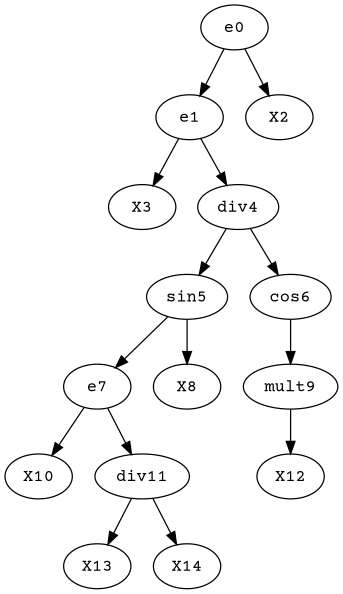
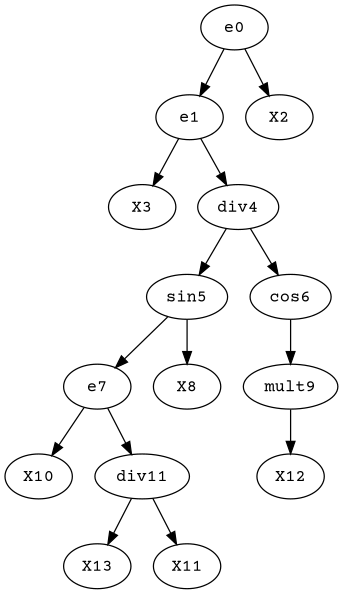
node "X14": label "X14" -> "X11"
